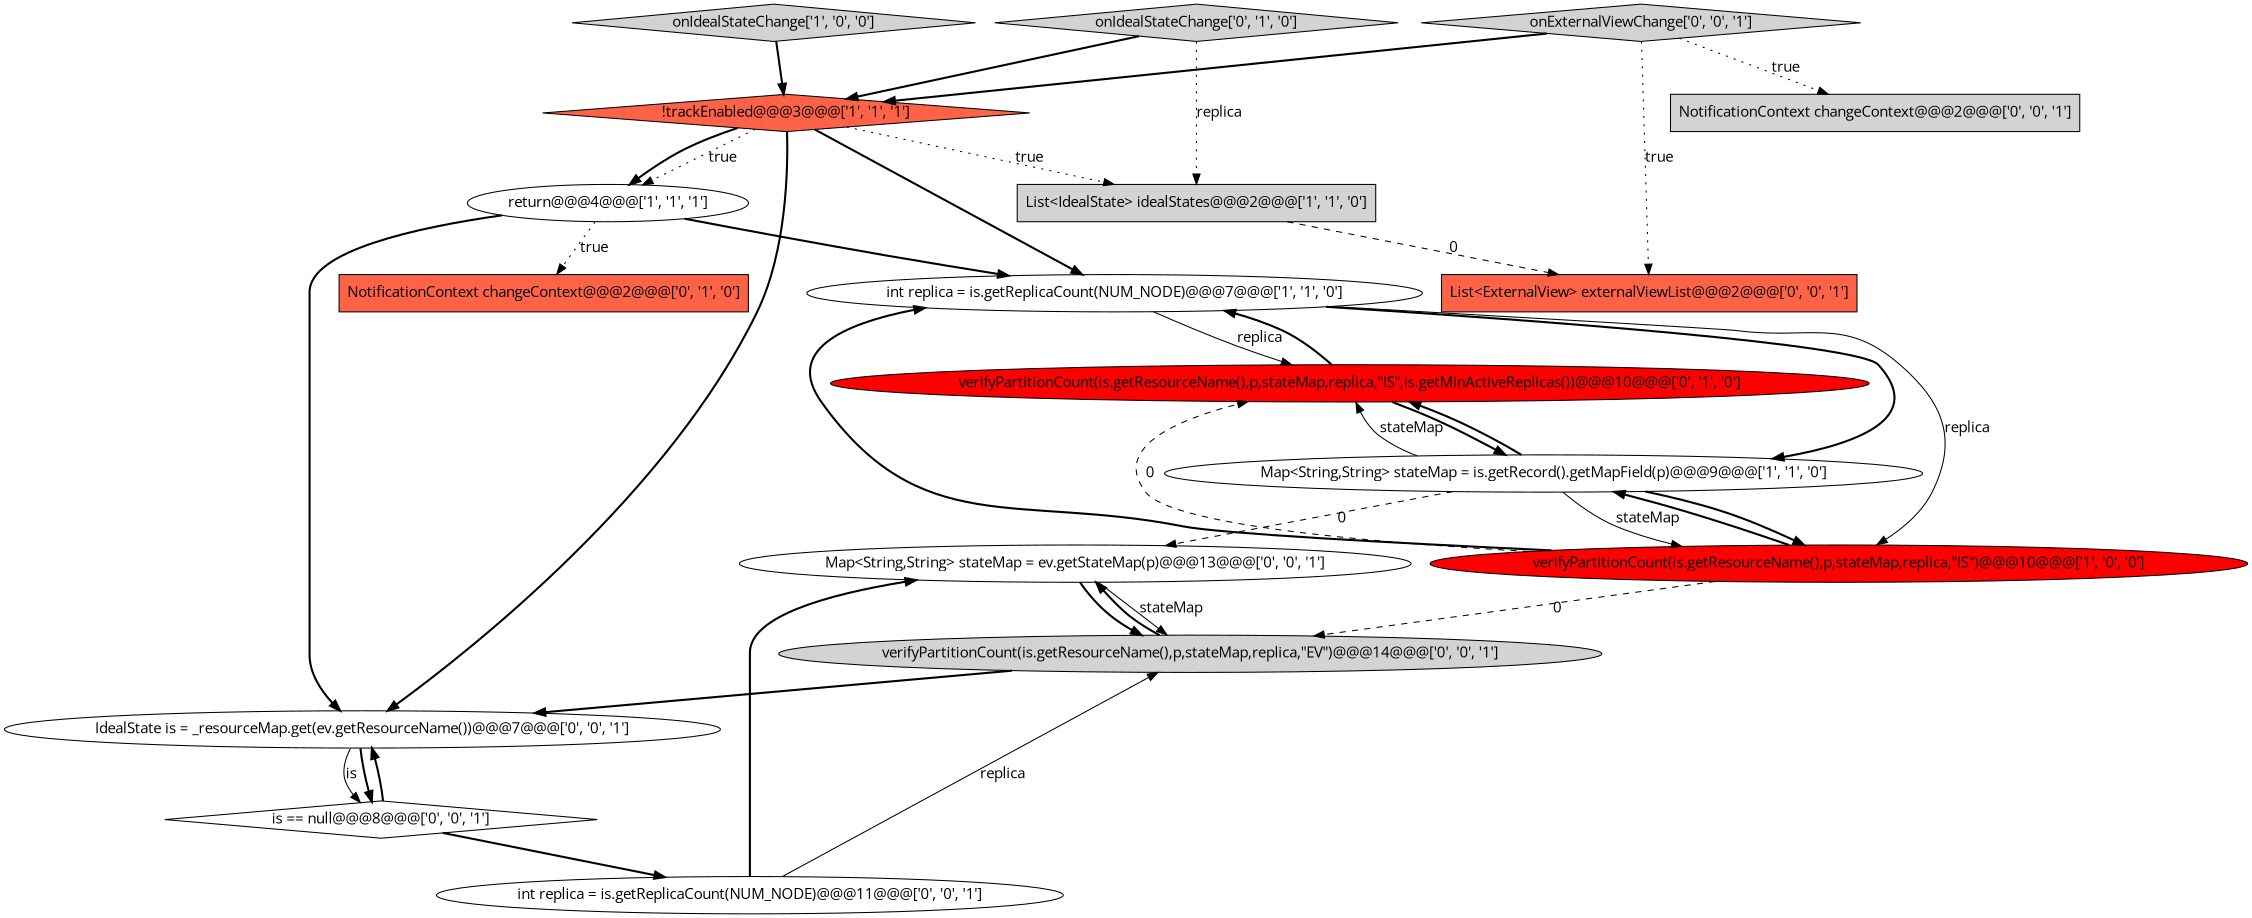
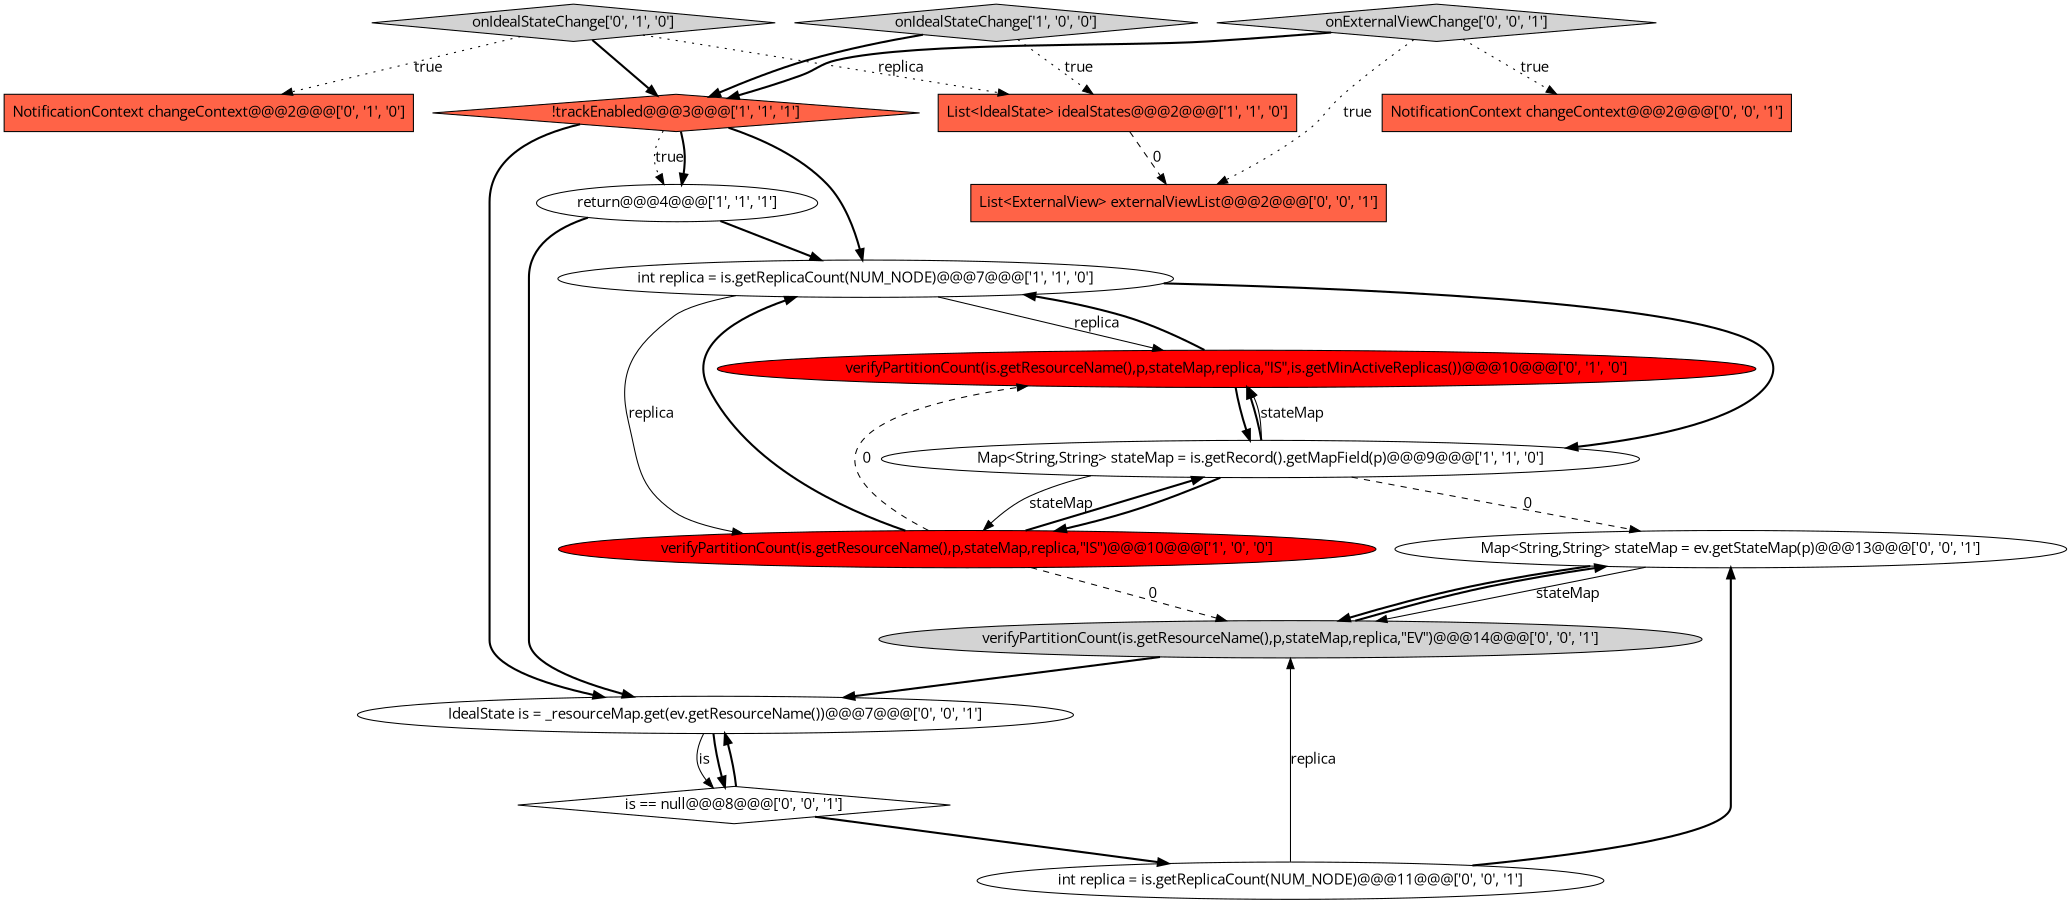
node "NotificationContext changeContext@@@2@@@['0', '0', '1']": fillcolor lightgray -> tomato
edge "!trackEnabled@@@3@@@['1', '1', '1']" -> "List<IdealState> idealStates@@@2@@@['1', '1', '0']": now "onIdealStateChange['1', '0', '0']" -> "List<IdealState> idealStates@@@2@@@['1', '1', '0']"
node "List<IdealState> idealStates@@@2@@@['1', '1', '0']": fillcolor lightgray -> tomato
edge "return@@@4@@@['1', '1', '1']" -> "NotificationContext changeContext@@@2@@@['0', '1', '0']": now "onIdealStateChange['0', '1', '0']" -> "NotificationContext changeContext@@@2@@@['0', '1', '0']"
